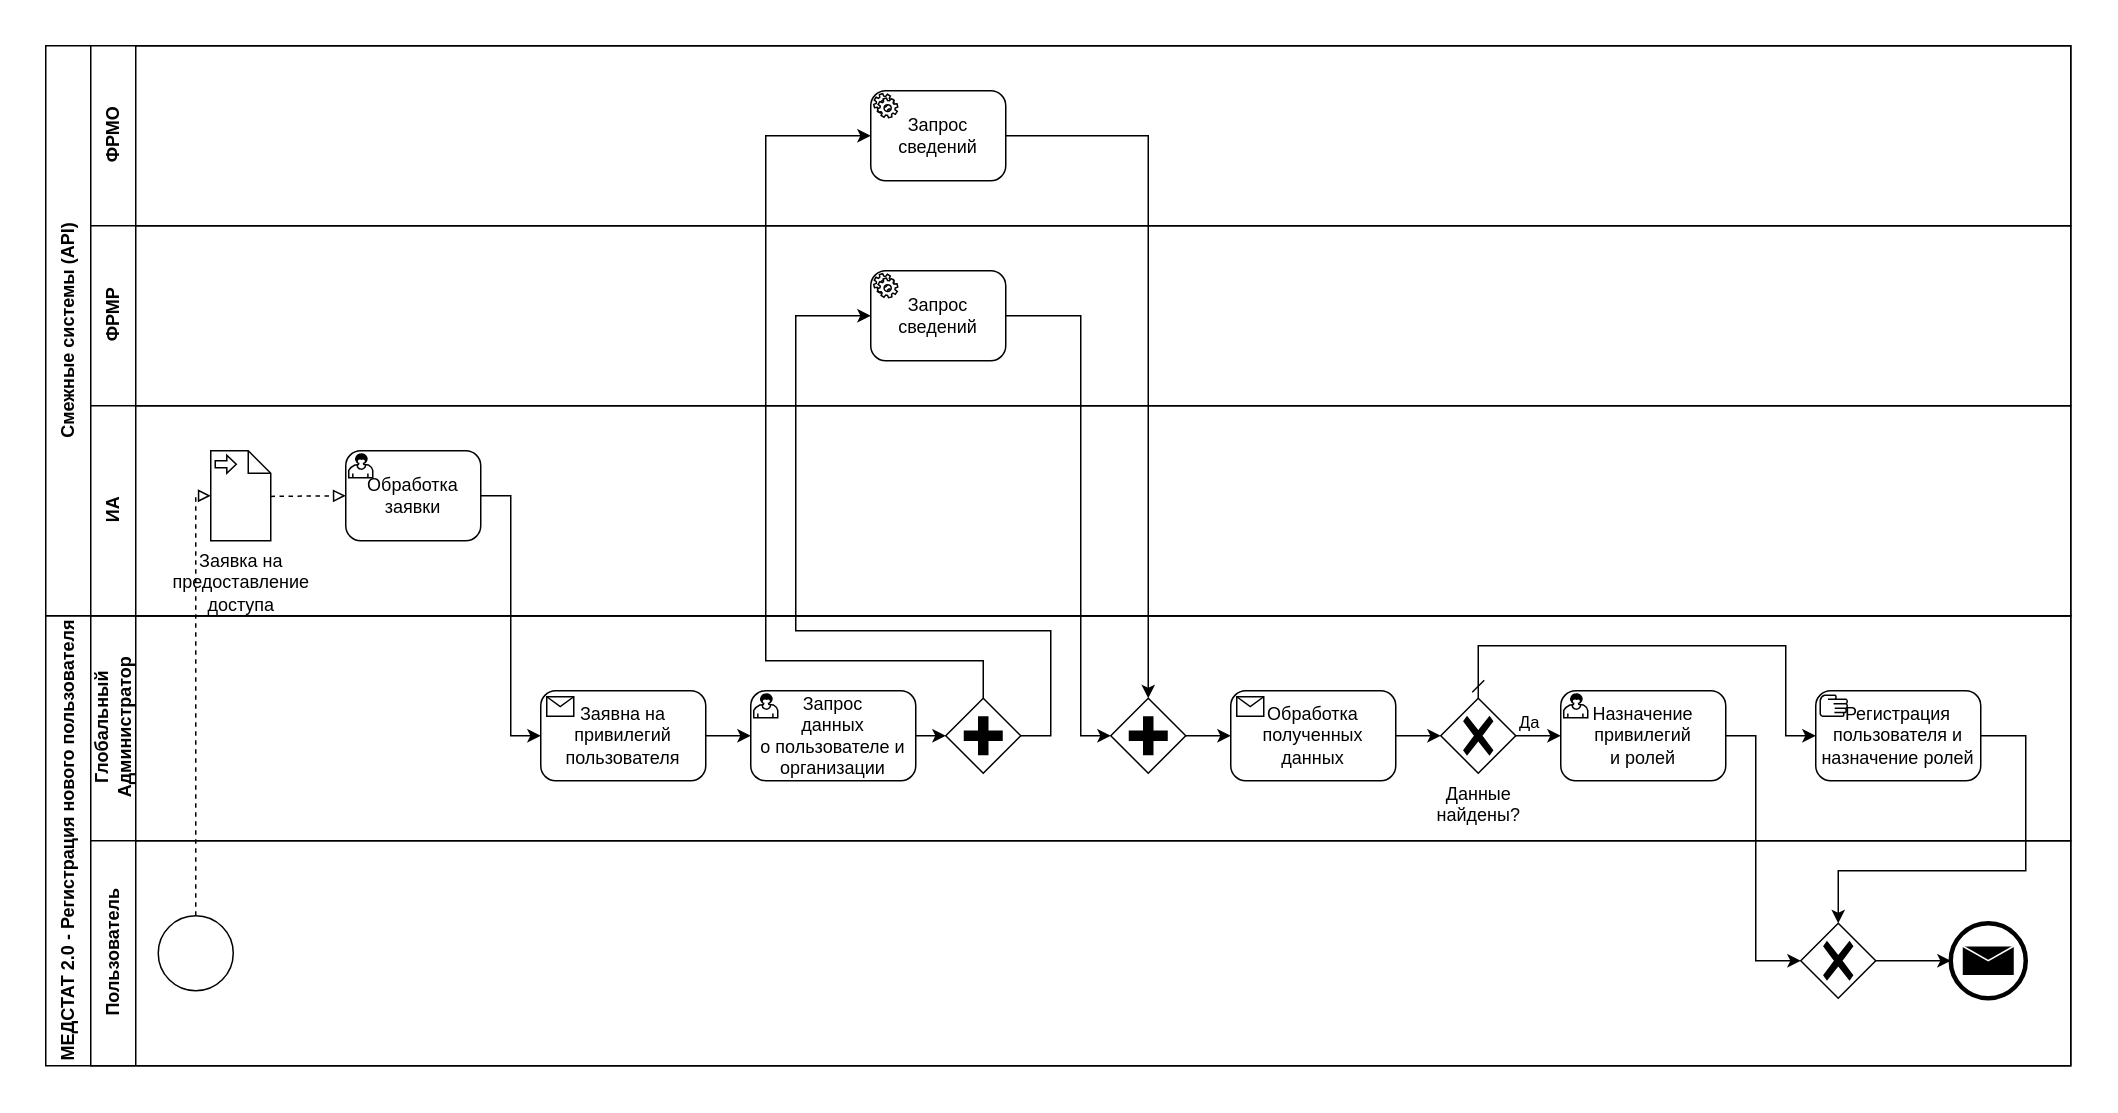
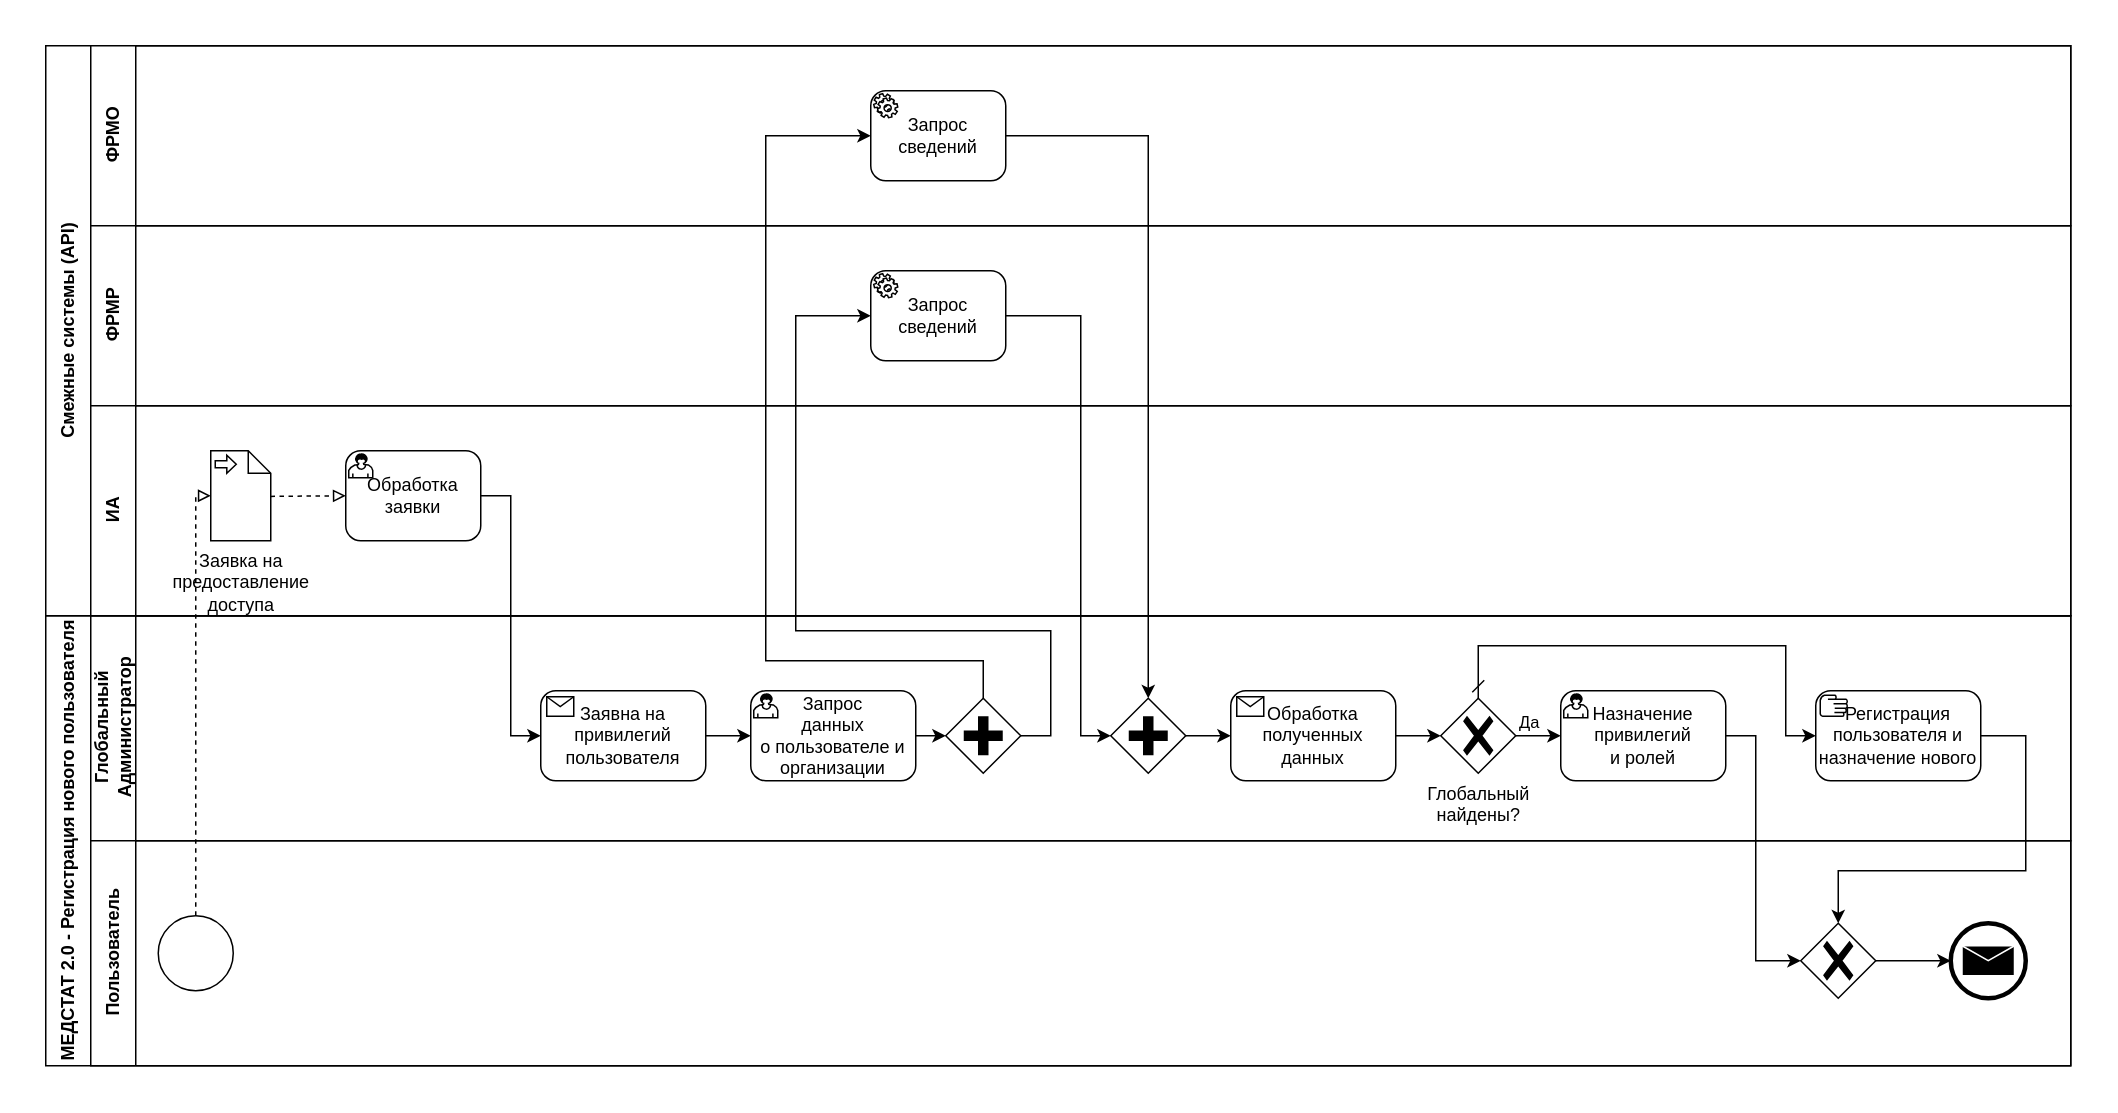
node "Регистрация пользователя и назначение ролей": label "Регистрация пользователя и назначение ролей" -> "Регистрация пользователя и назначение нового"
node "Данные найдены?": label "Данные найдены?" -> "Глобальный найдены?"
